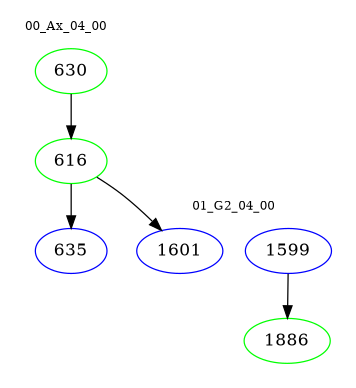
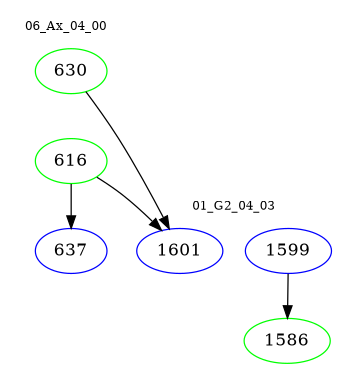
cluster "00_Ax_04_00": label "00_Ax_04_00" -> "06_Ax_04_00"
edge "630" -> "616": now "630" -> "1601"
cluster "01_G2_04_00": label "01_G2_04_00" -> "01_G2_04_03"
node "635": label "635" -> "637"
node "1886": label "1886" -> "1586"
